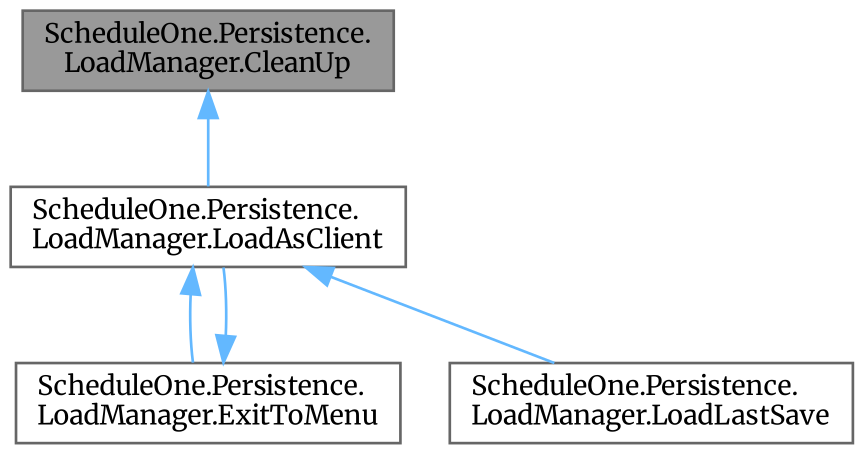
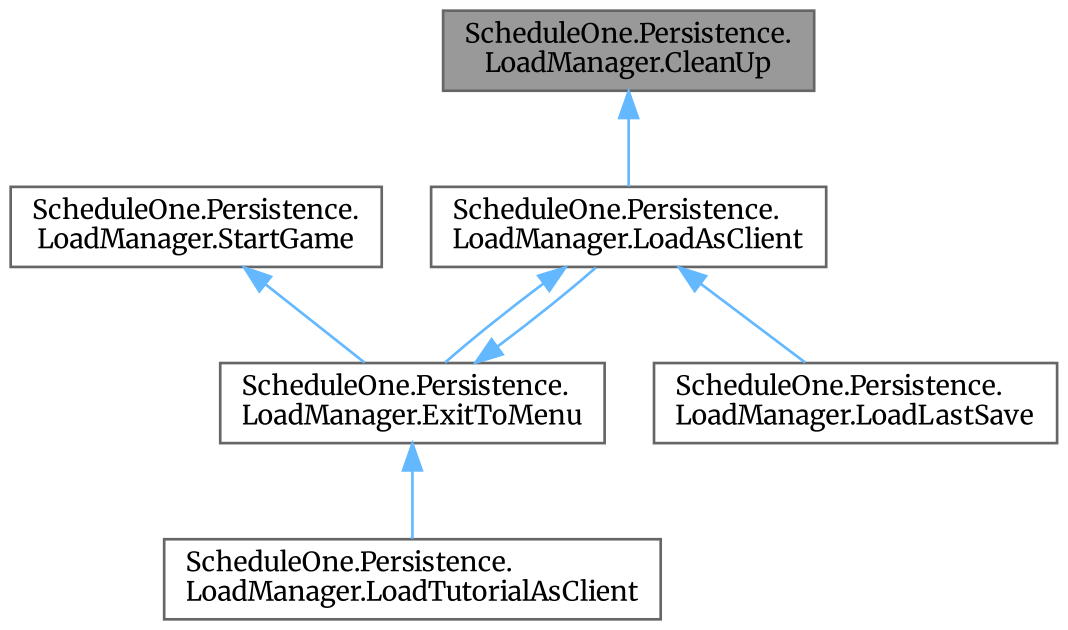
node "ScheduleOne.Persistence. LoadManager.StartGame": added
node "ScheduleOne.Persistence. LoadManager.LoadTutorialAsClient": added
